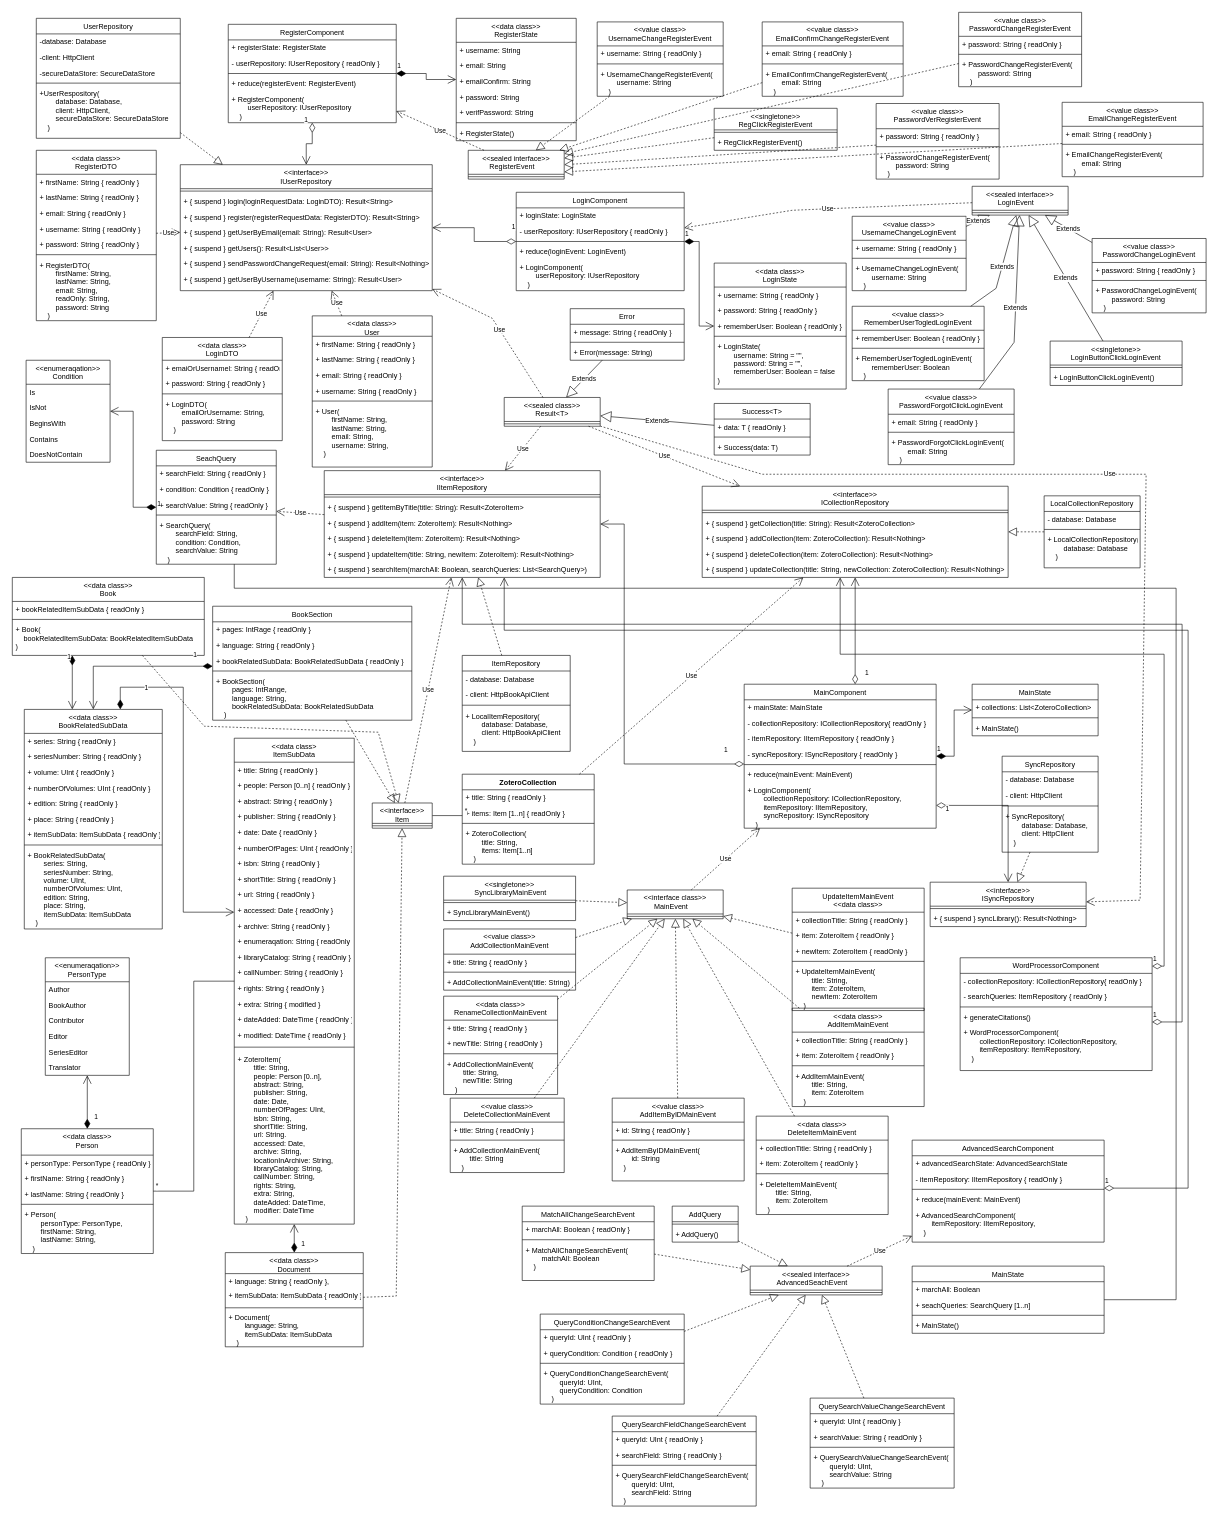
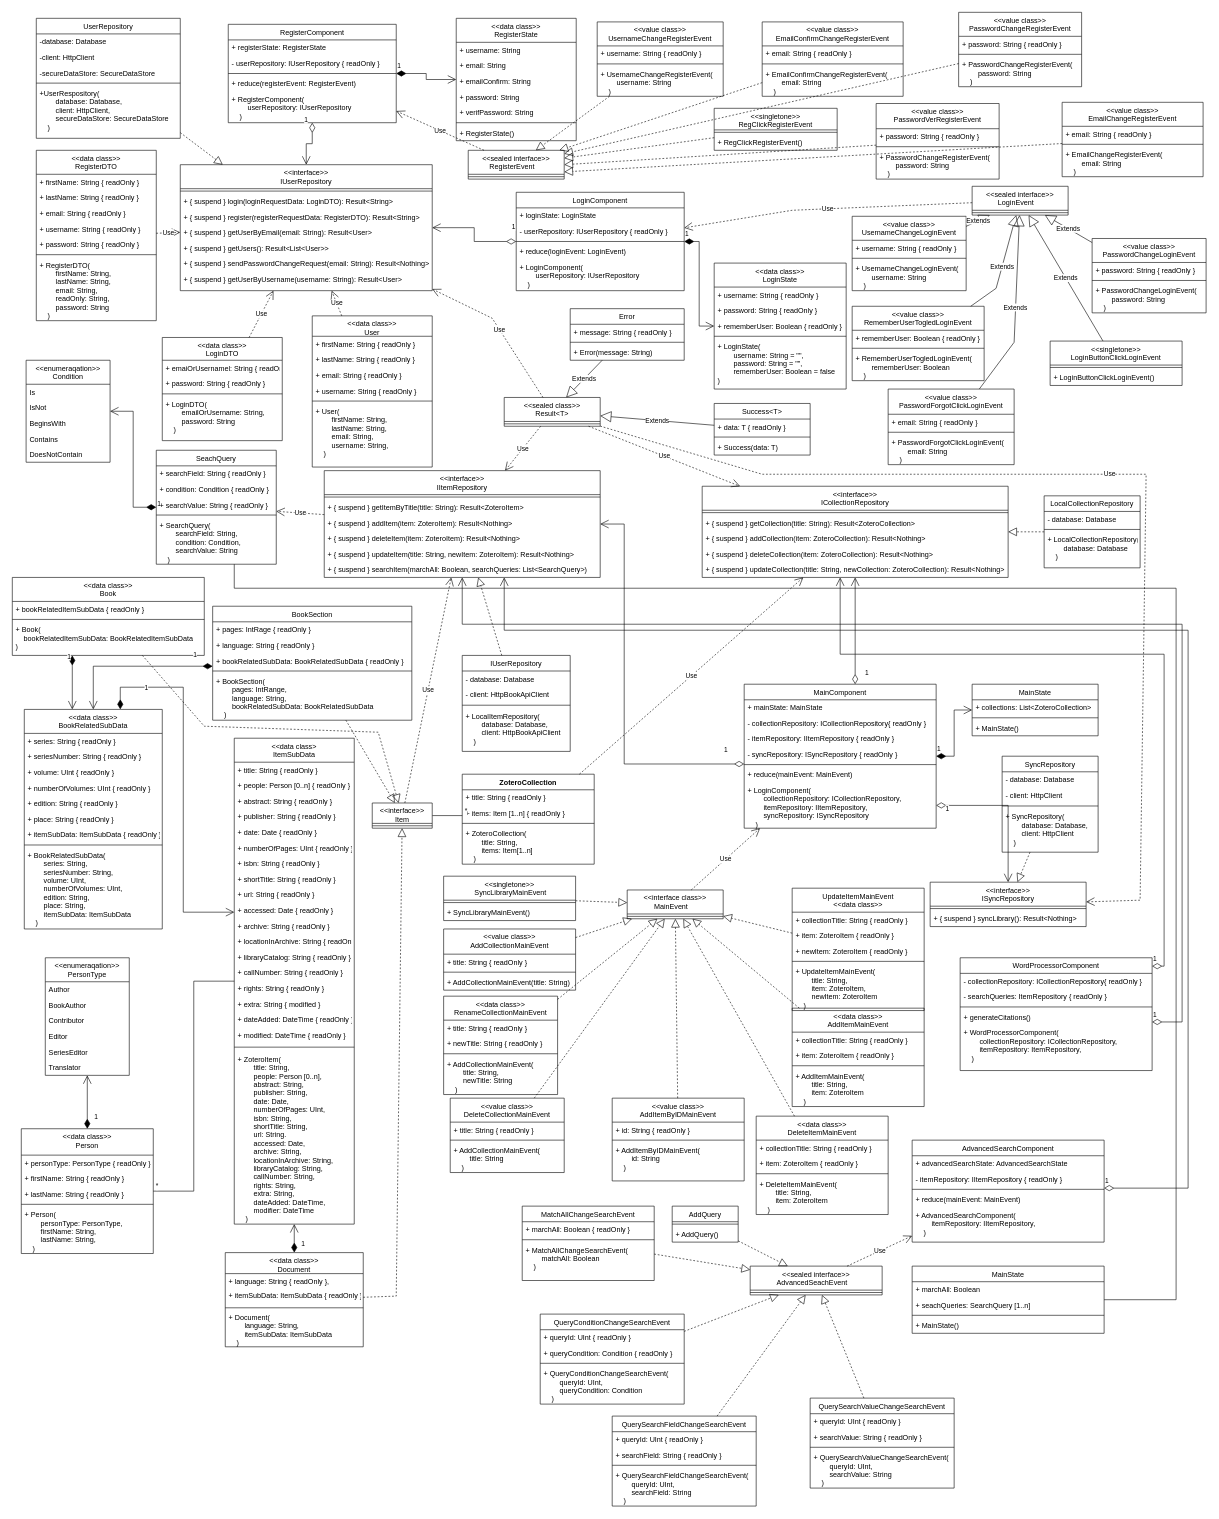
node "ItemRepository": label "ItemRepository" -> "IUserRepository"
node "+ enumeraqation: String { readOnly }": label "+ enumeraqation: String { readOnly }" -> "+ locationInArchive: String { readOnly }"
